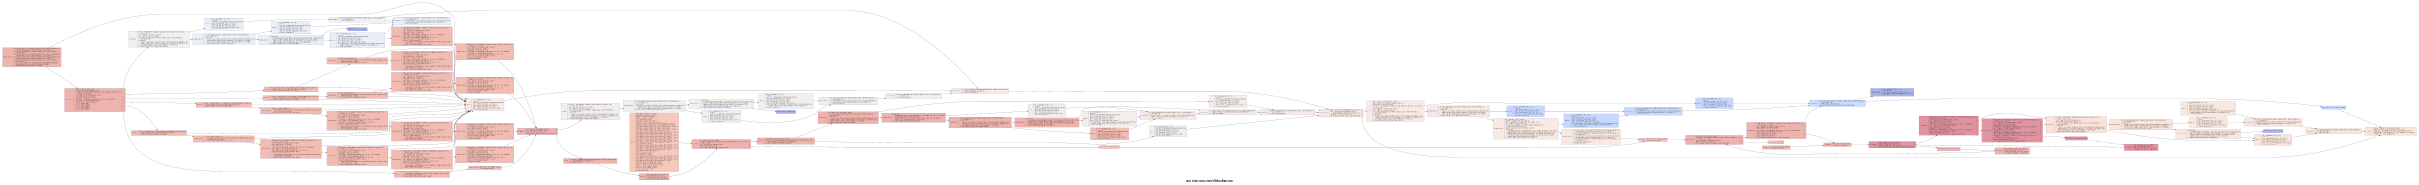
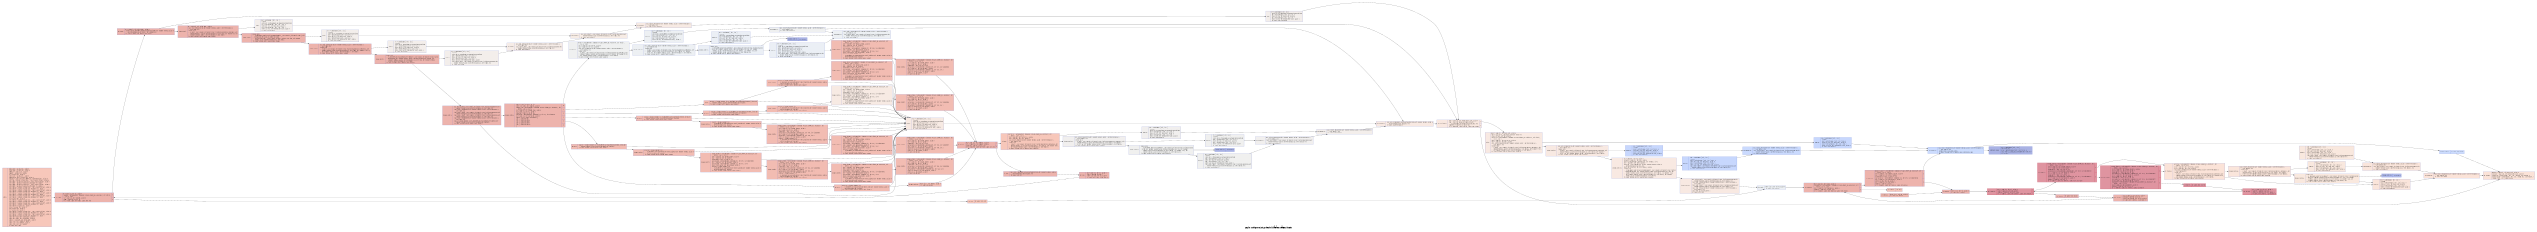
node "invoke.cont41:": fillcolor #e1675170 -> #eed0c070
edge "invoke.cont11:" -> "ehcleanup:": now "invoke.cont11:" -> "invoke.cont13:"
node "if.then:": fillcolor #e5d8d170 -> #ec7f6370
node "lpad122:": added
node "lpad10:": fillcolor #e1675170 -> #e5d8d170
node "try.cont:": fillcolor #ec7f6370 -> #d6dce470
